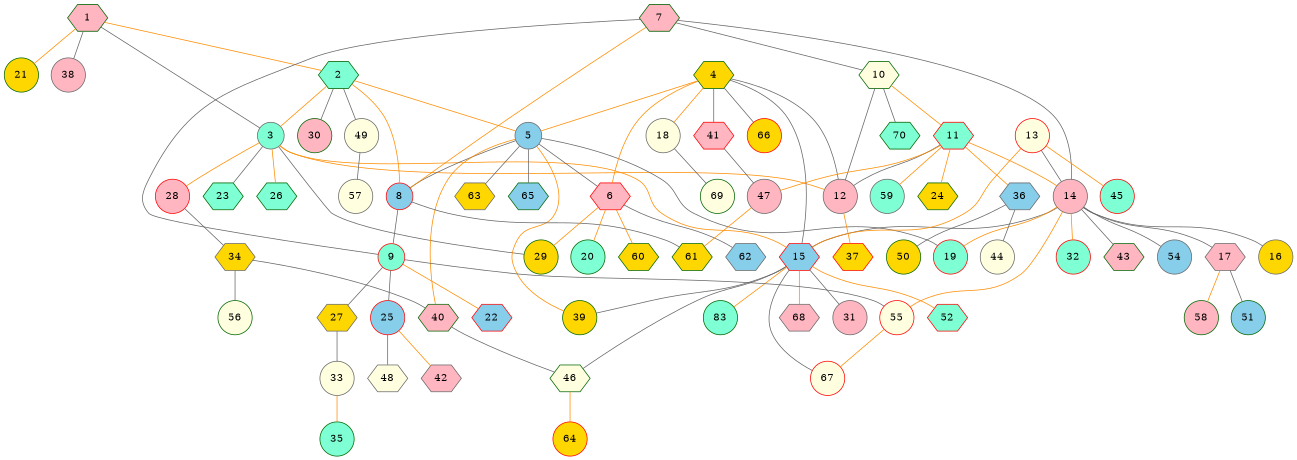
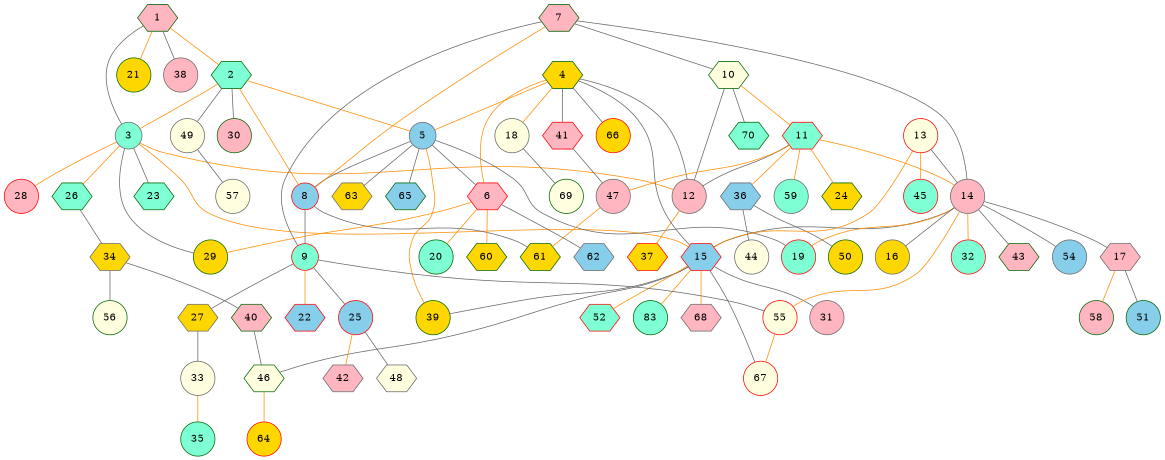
edge "5" -- "40": removed
edge "28" -- "34": now "26" -- "34"
